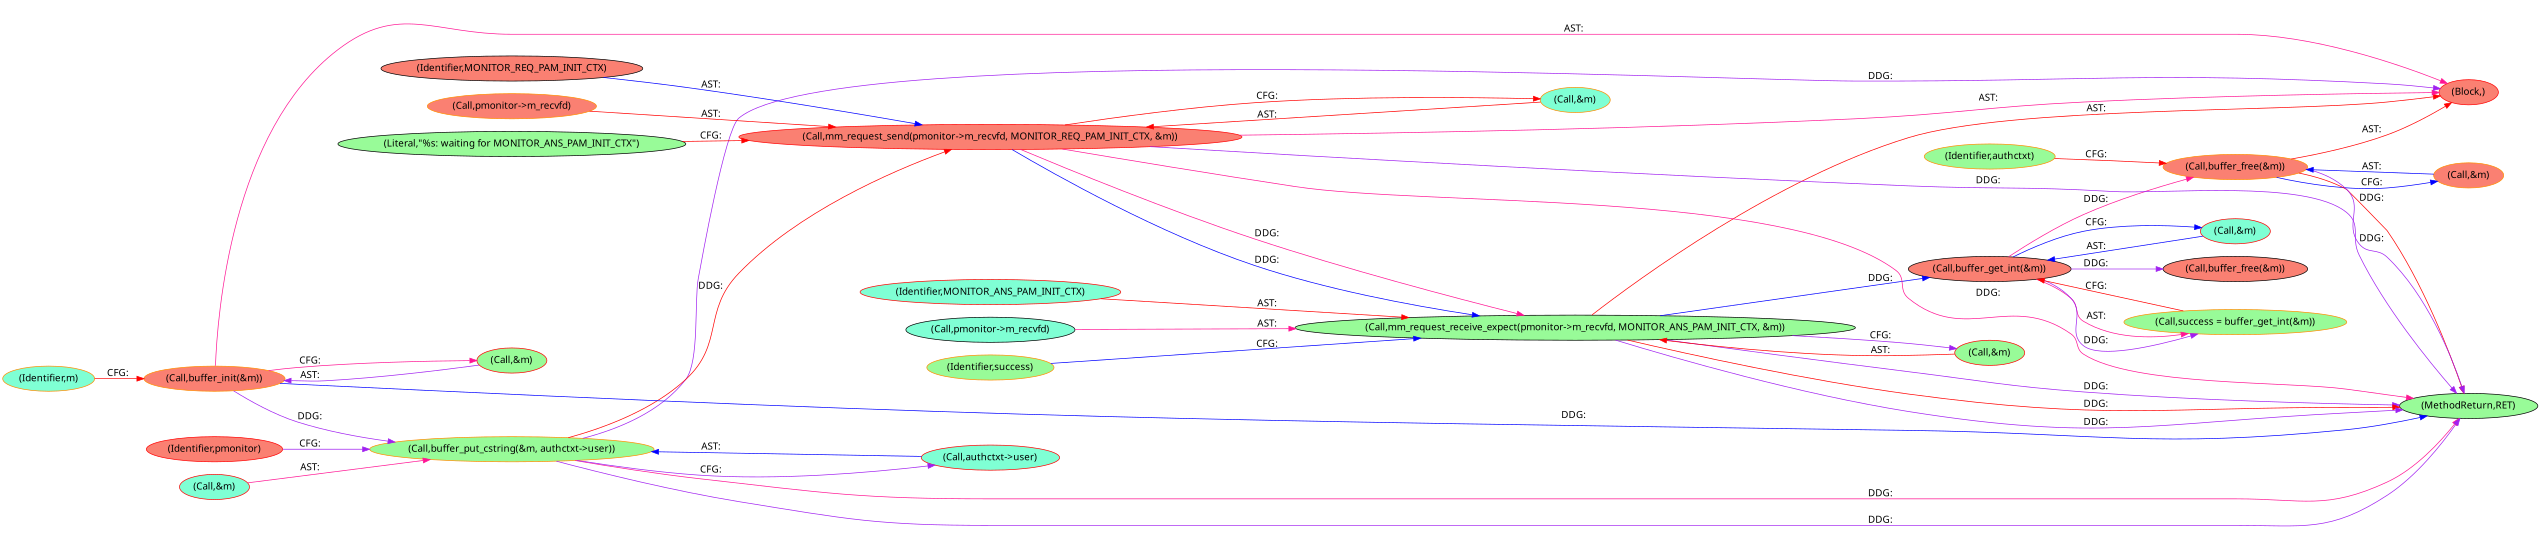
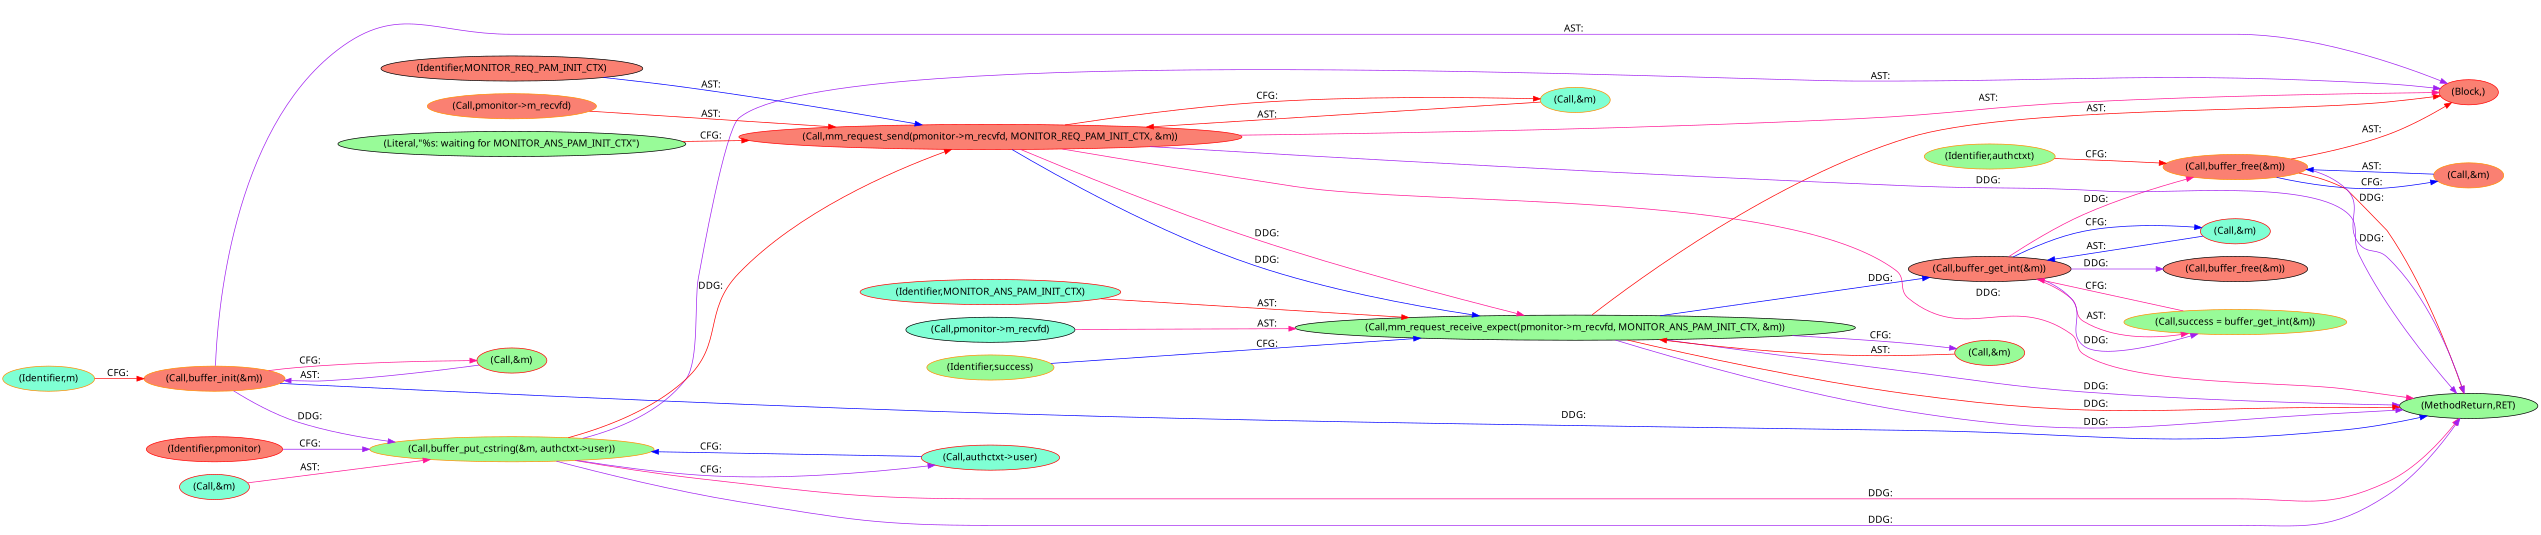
edge "(Call,buffer_init(&m))" -> "(Block,)": color deeppink -> purple
edge "(Call,buffer_put_cstring(&m, authctxt->user))" -> "(Block,)": label "DDG: " -> "AST: "
edge "(Call,success = buffer_get_int(&m))" -> "(Call,buffer_get_int(&m))": color red -> deeppink
edge "(Call,authctxt->user)" -> "(Call,buffer_put_cstring(&m, authctxt->user))": label "AST: " -> "CFG: "
